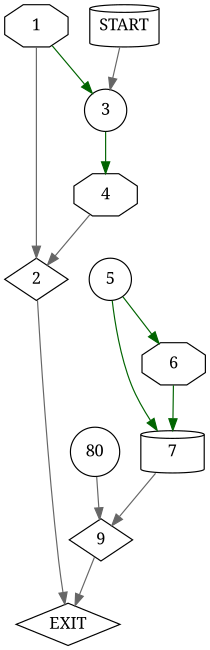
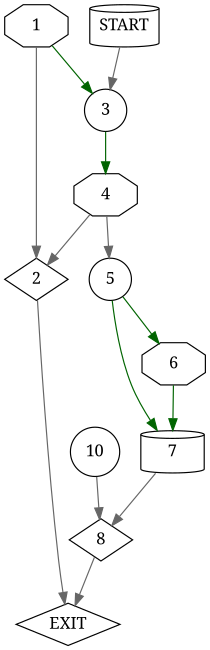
edge "4" -> "5": added
node "80": label "80" -> "10"
node "9": label "9" -> "8"
